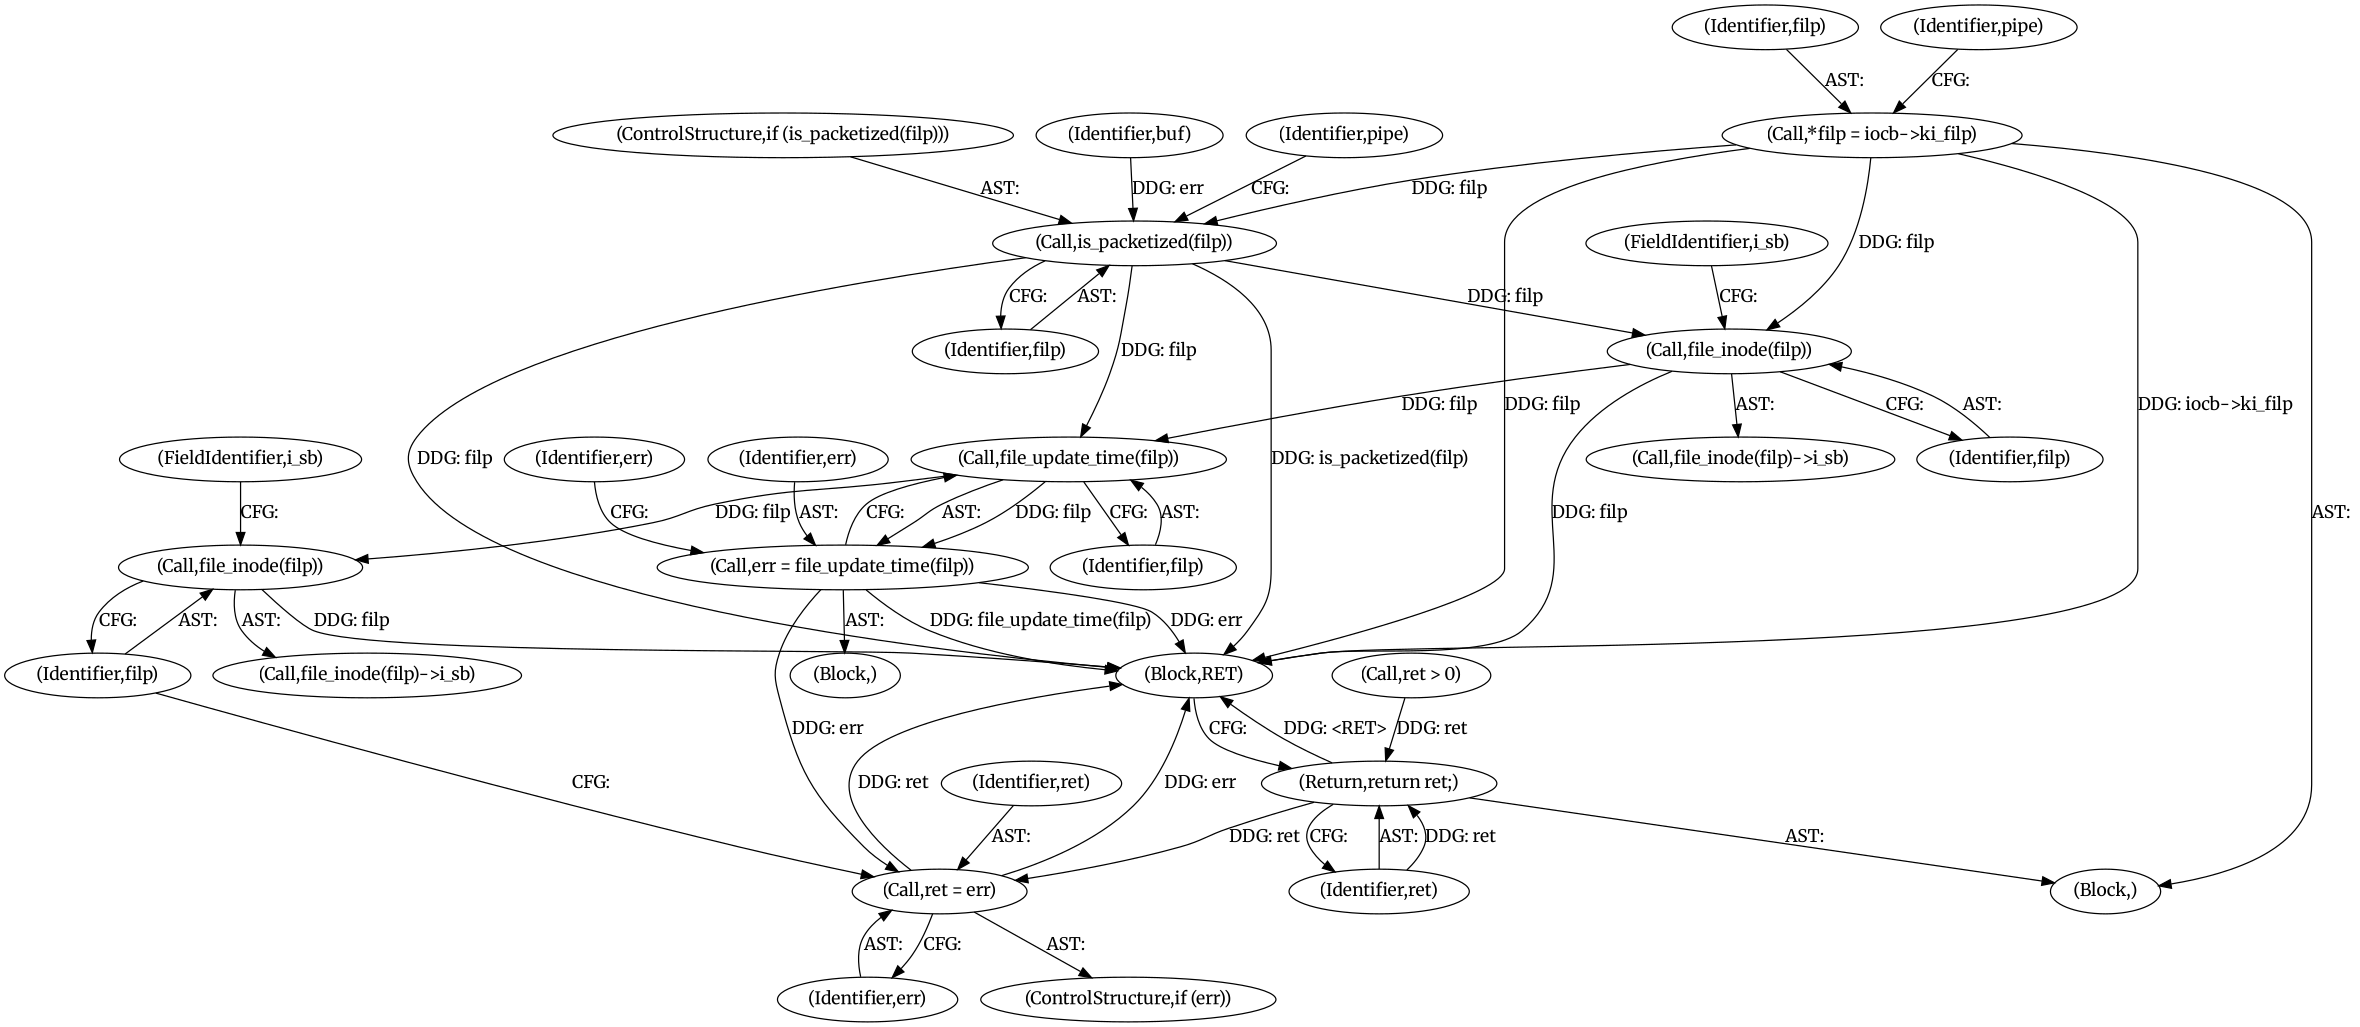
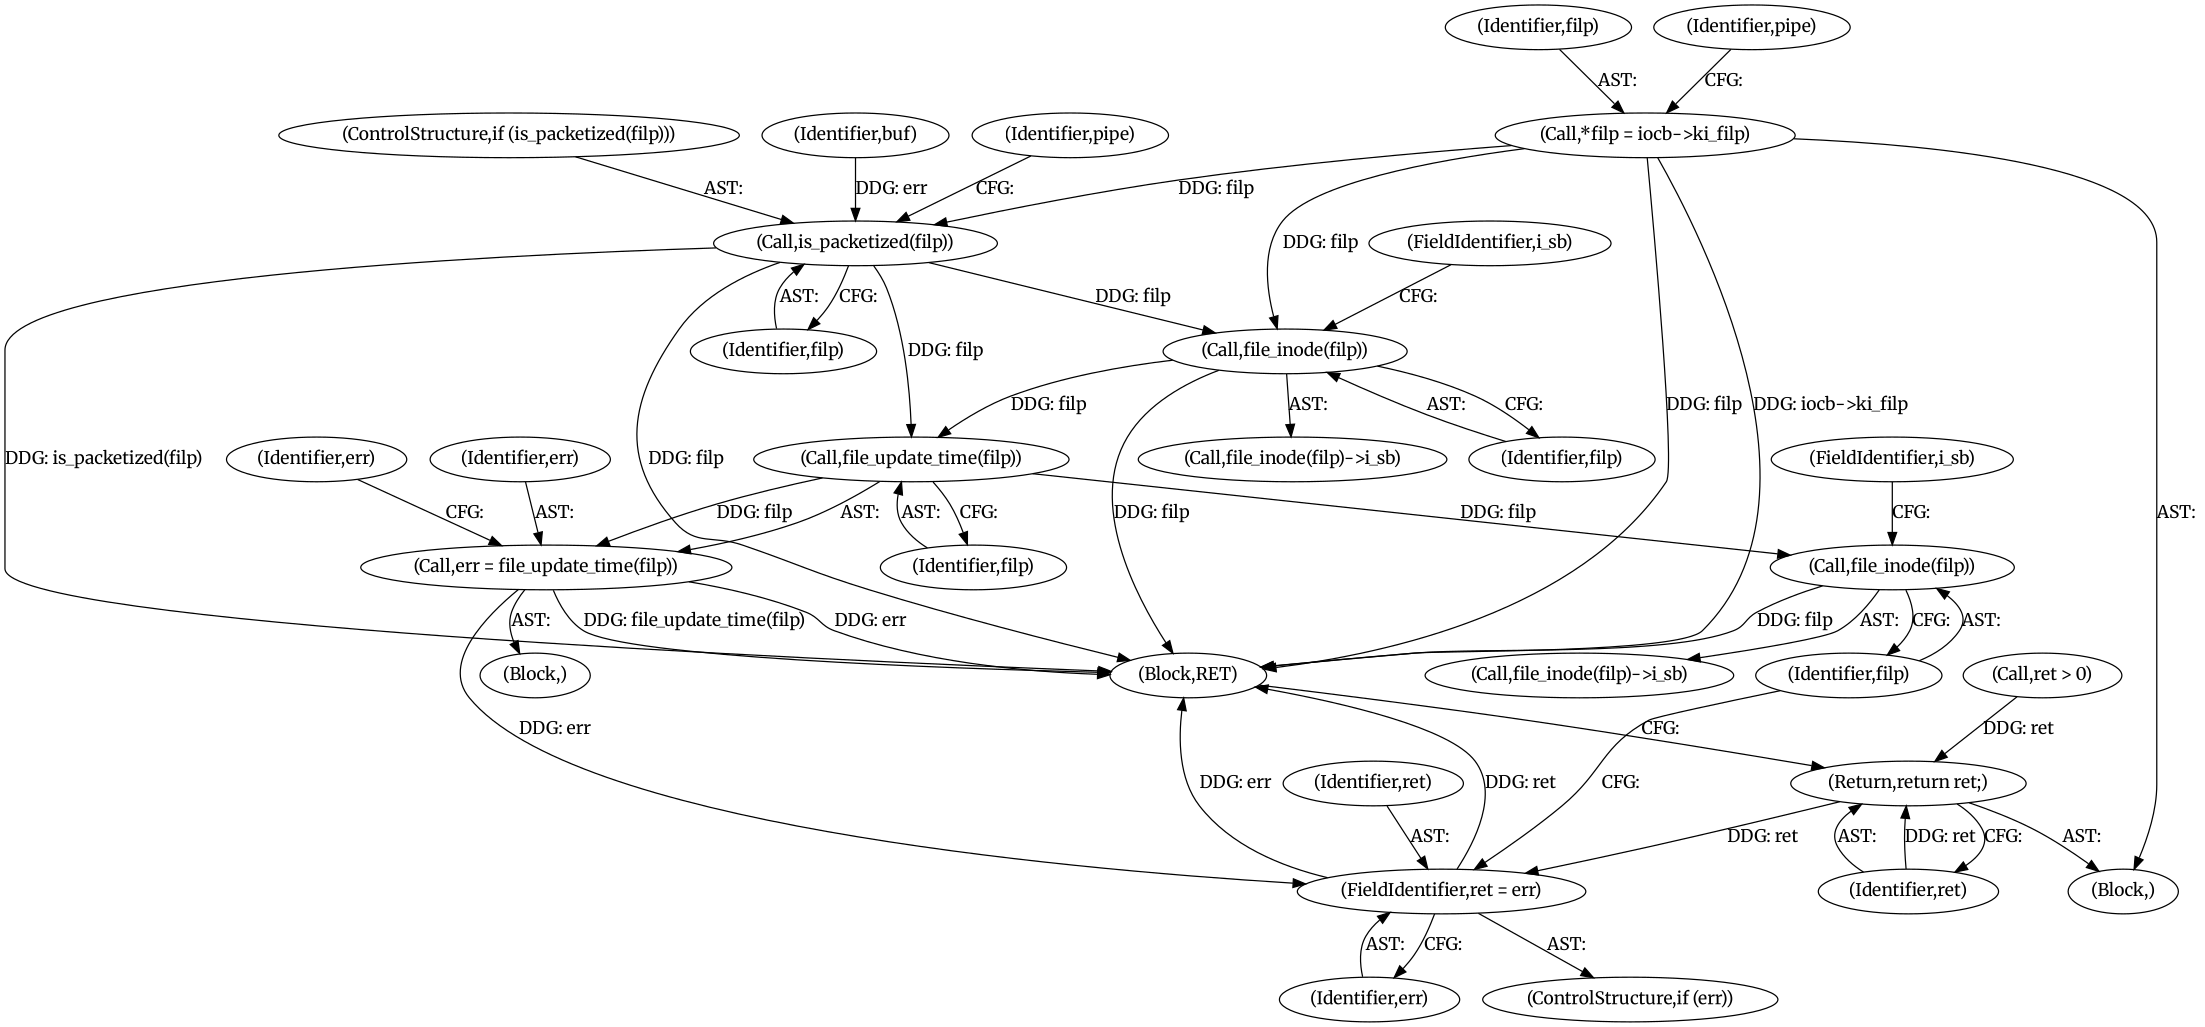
edge "(Call,err = file_update_time(filp))" -> "(Call,file_update_time(filp))": removed, label "CFG:"
edge "(Return,return ret;)" -> "(Block,RET)": removed, label "DDG: <RET>"
node "(Call,ret = err)": label "(Call,ret = err)" -> "(FieldIdentifier,ret = err)"
